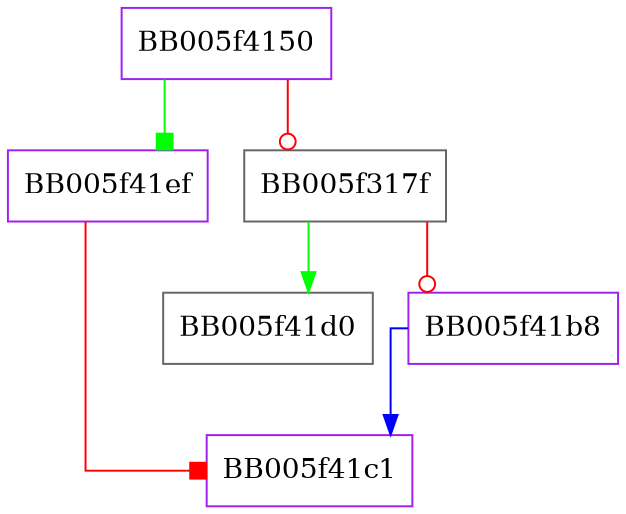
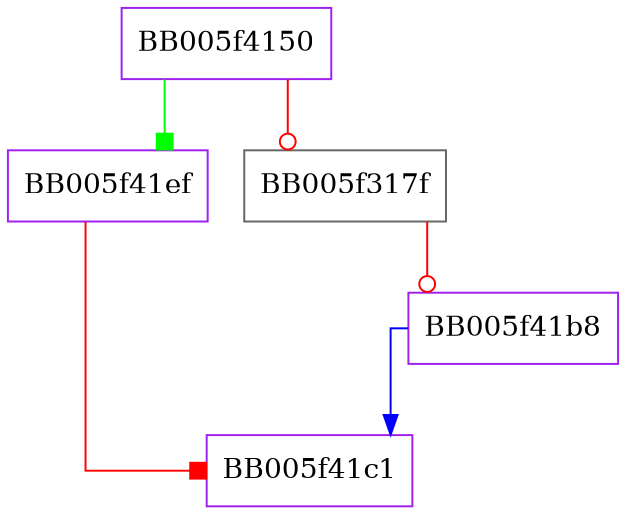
node "BB005f41d0": removed
